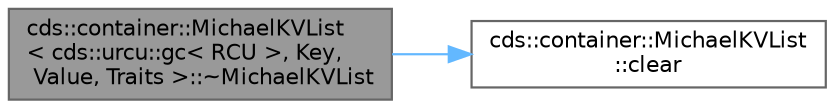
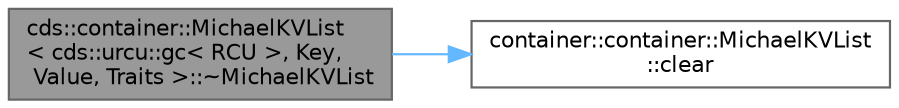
node "cds::container::MichaelKVList ::clear": label "cds::container::MichaelKVList ::clear" -> "container::container::MichaelKVList ::clear"
